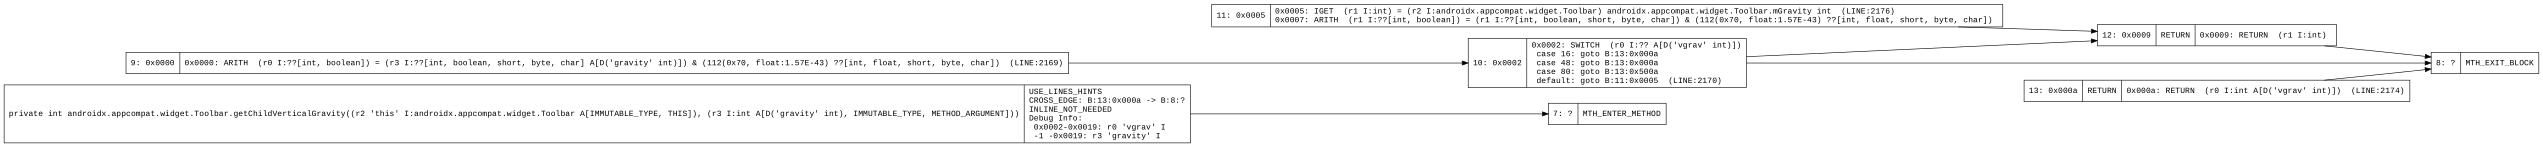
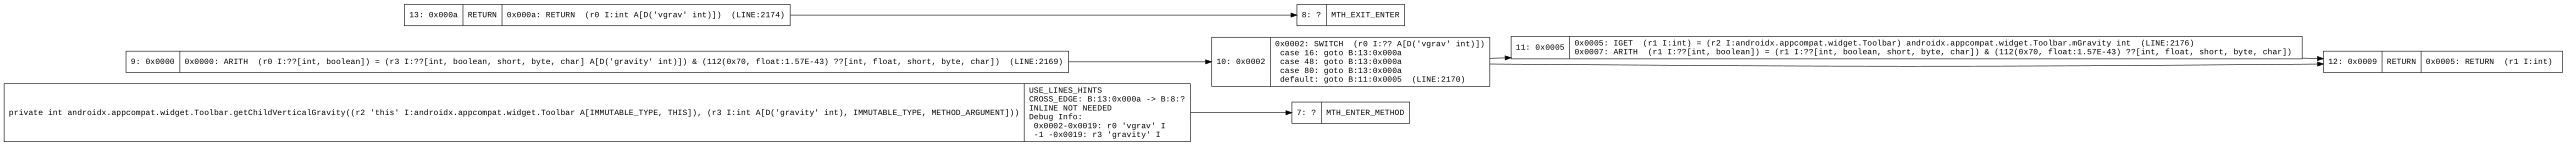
node "12: 0x0009": text "0x0009: RETURN  (r1 I:int)" -> "0x0005: RETURN  (r1 I:int)"
edge "12: 0x0009" -> "8: ?": removed
edge "10: 0x0002" -> "8: ?": now "10: 0x0002" -> "11: 0x0005"
node "8: ?": text "MTH_EXIT_BLOCK" -> "MTH_EXIT_ENTER"
node "10: 0x0002": text "case 80: goto B:13:0x500a" -> "case 80: goto B:13:0x000a"
